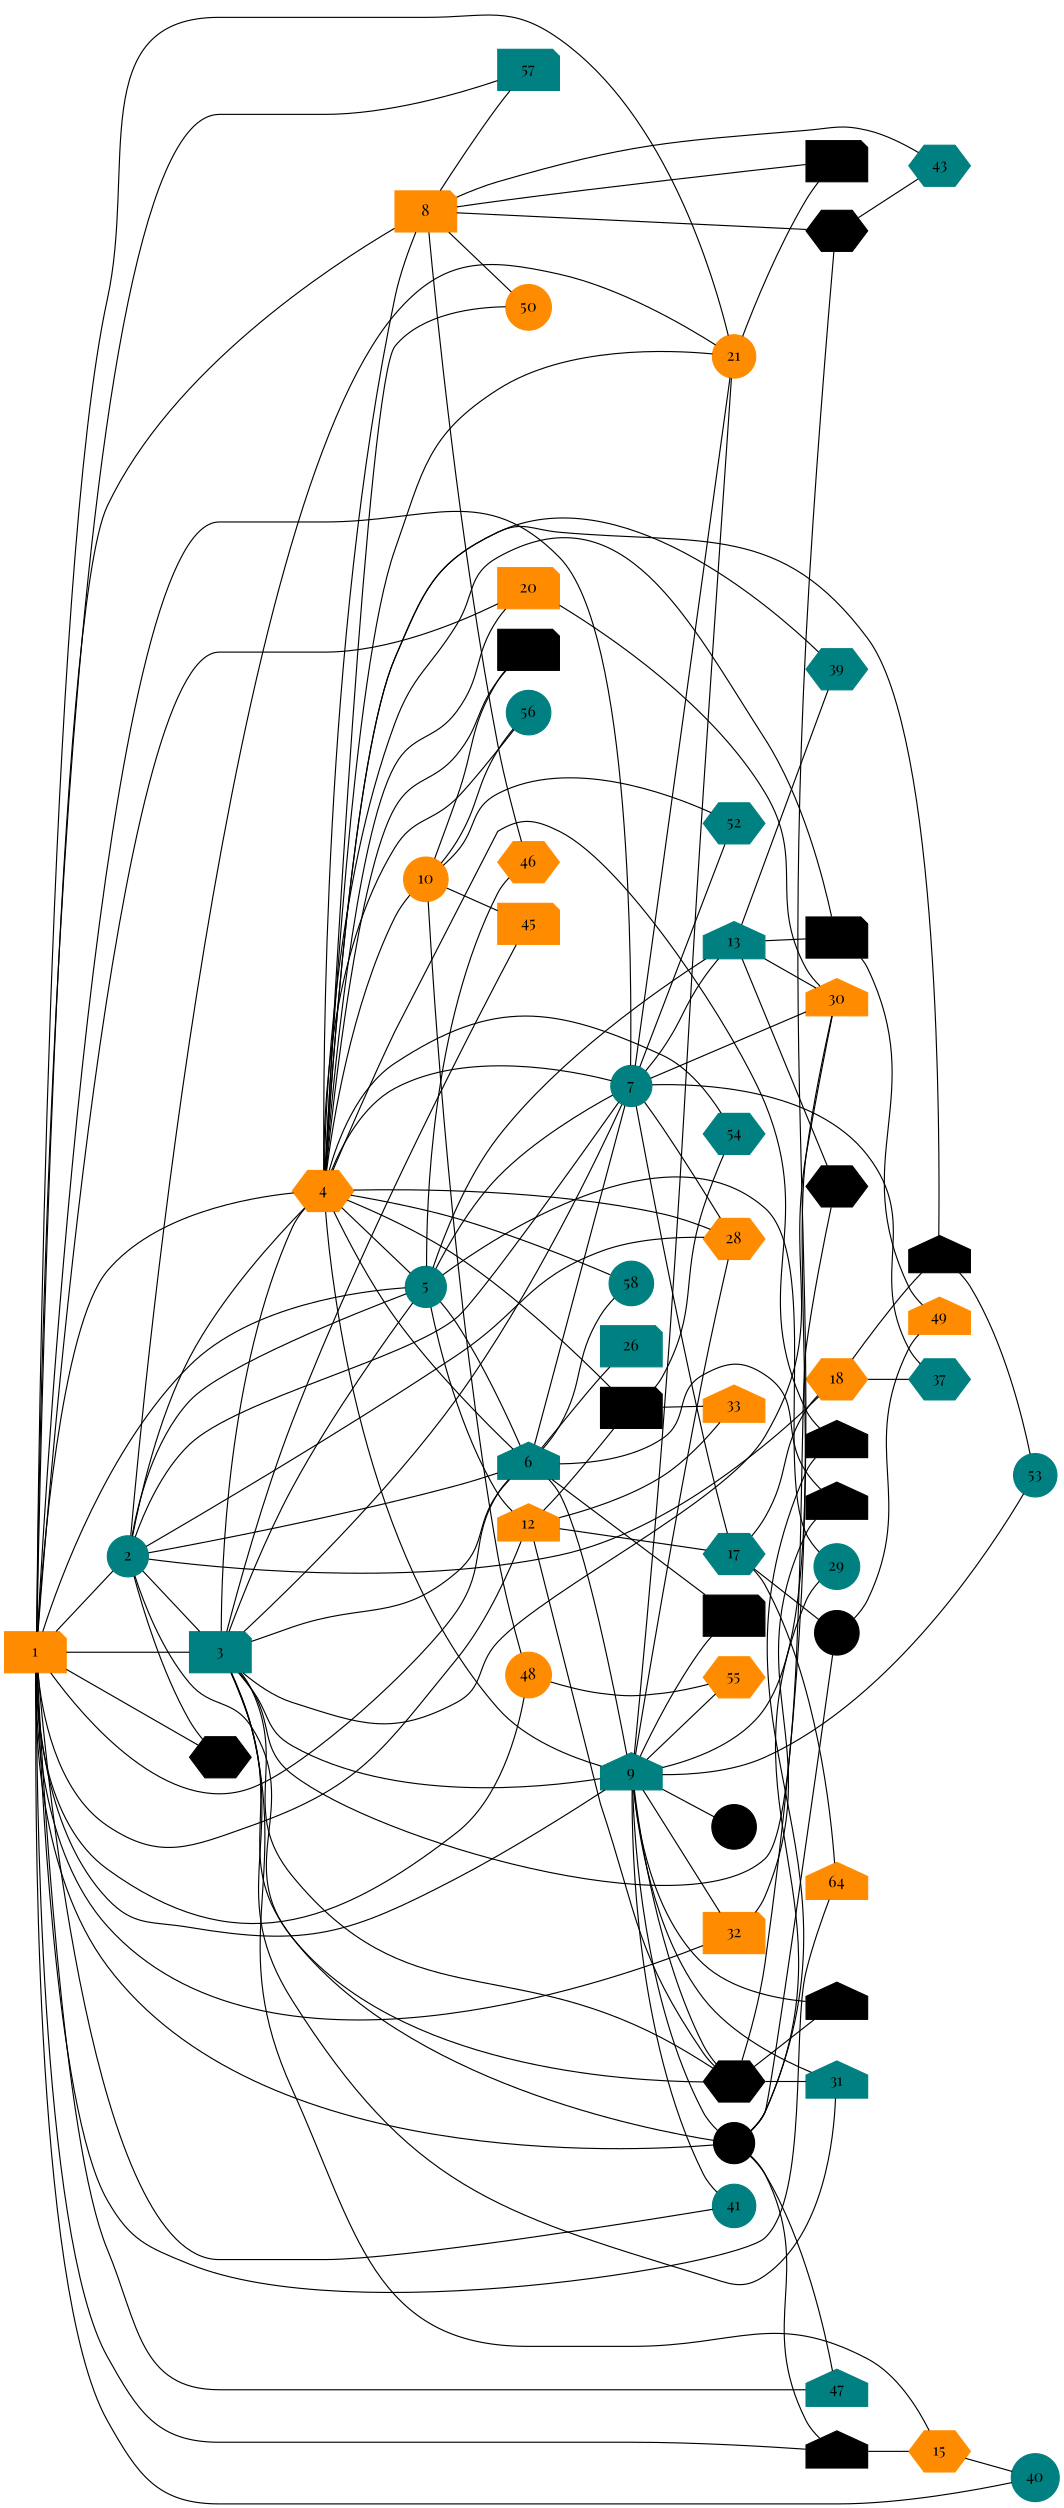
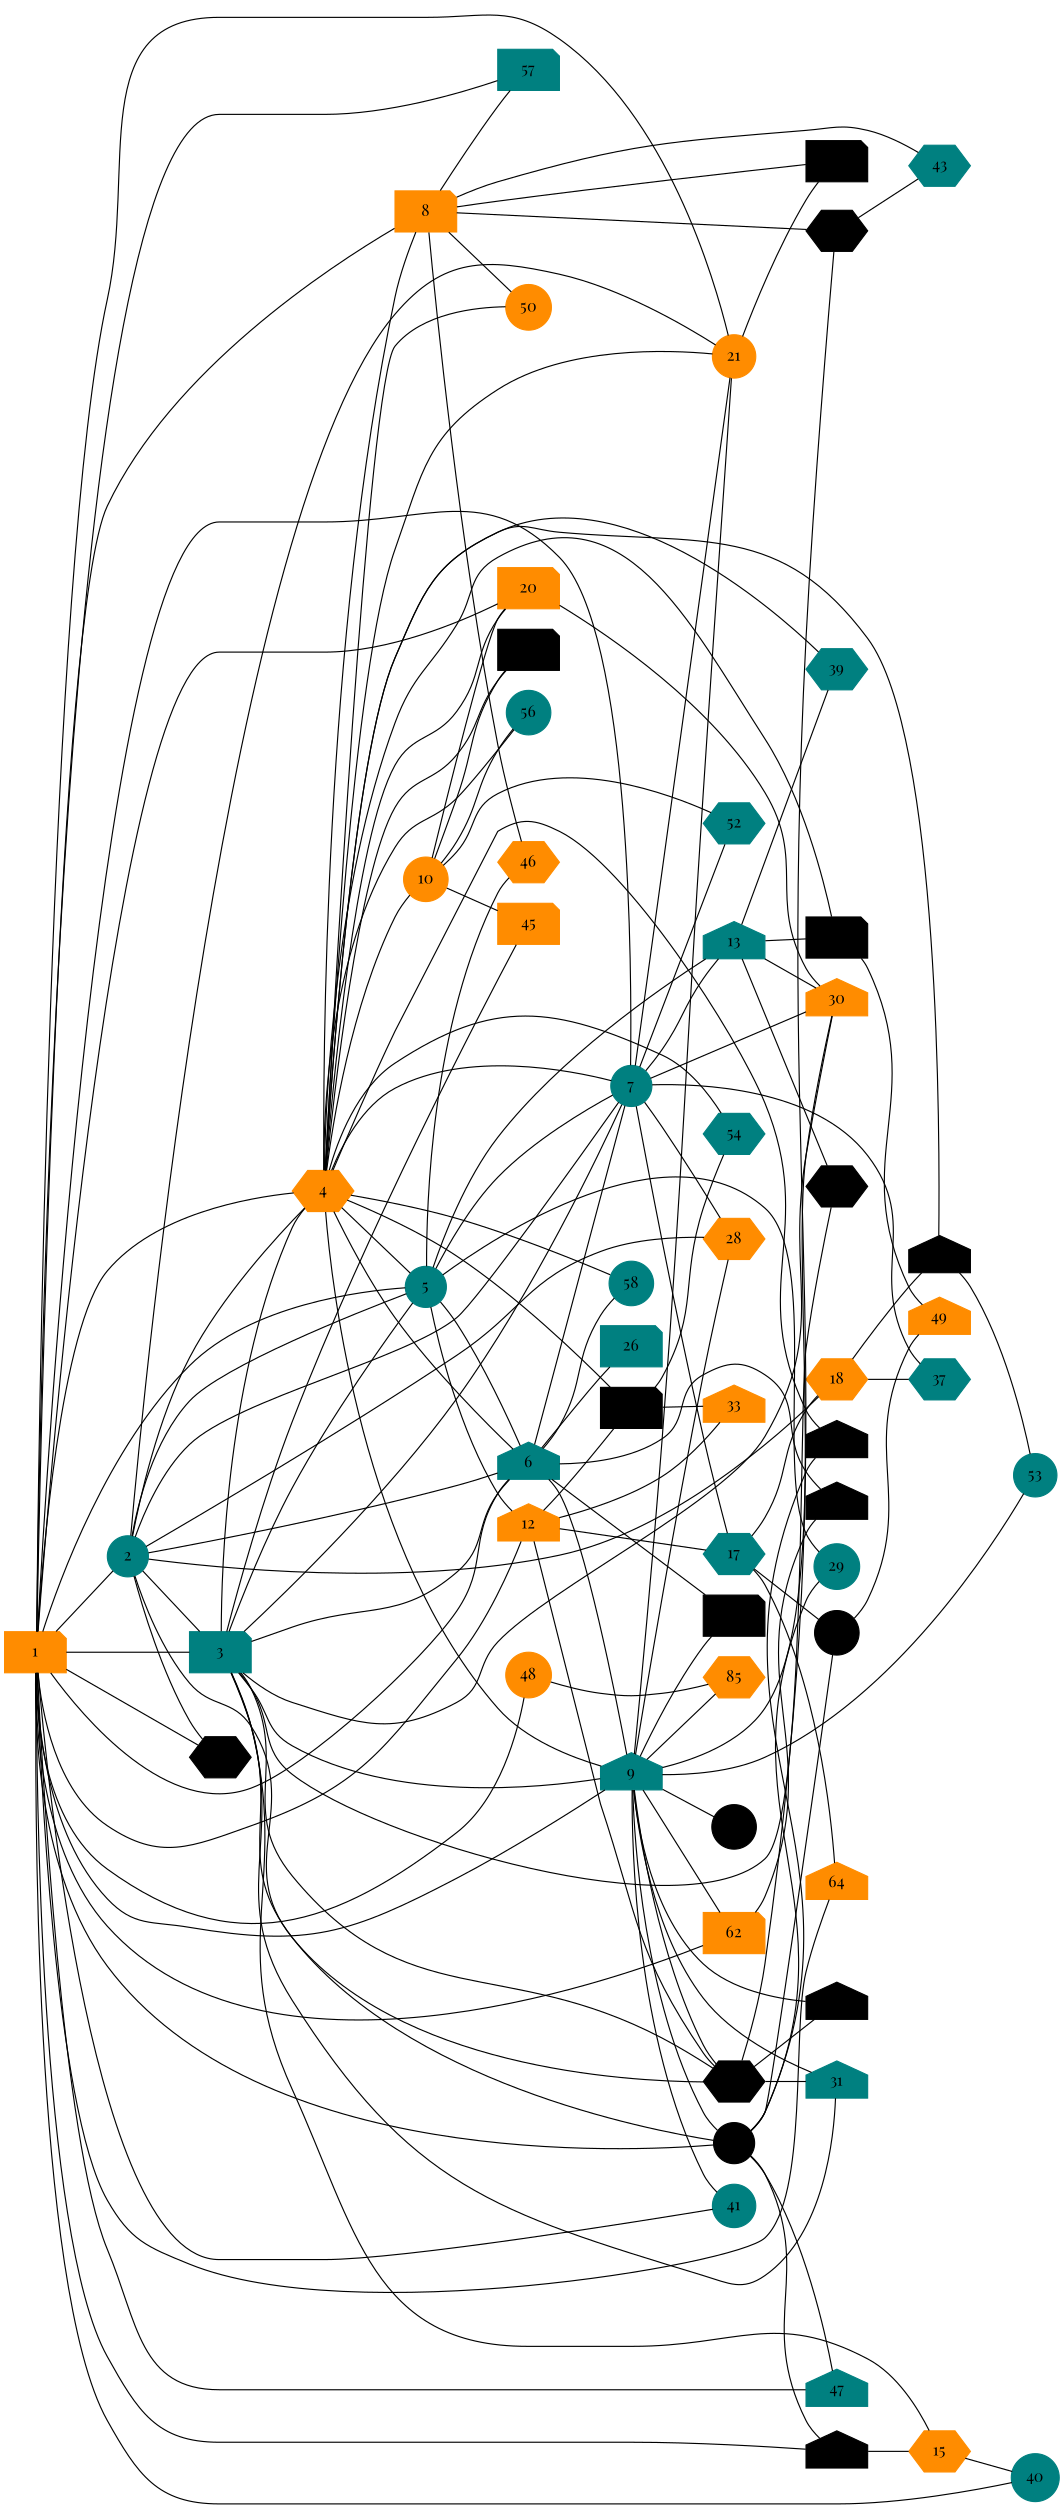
edge "4" -- "28": removed
edge "10" -- "48": now "10" -- "20"
node "55": label "55" -> "85"
node "32": label "32" -> "62"
